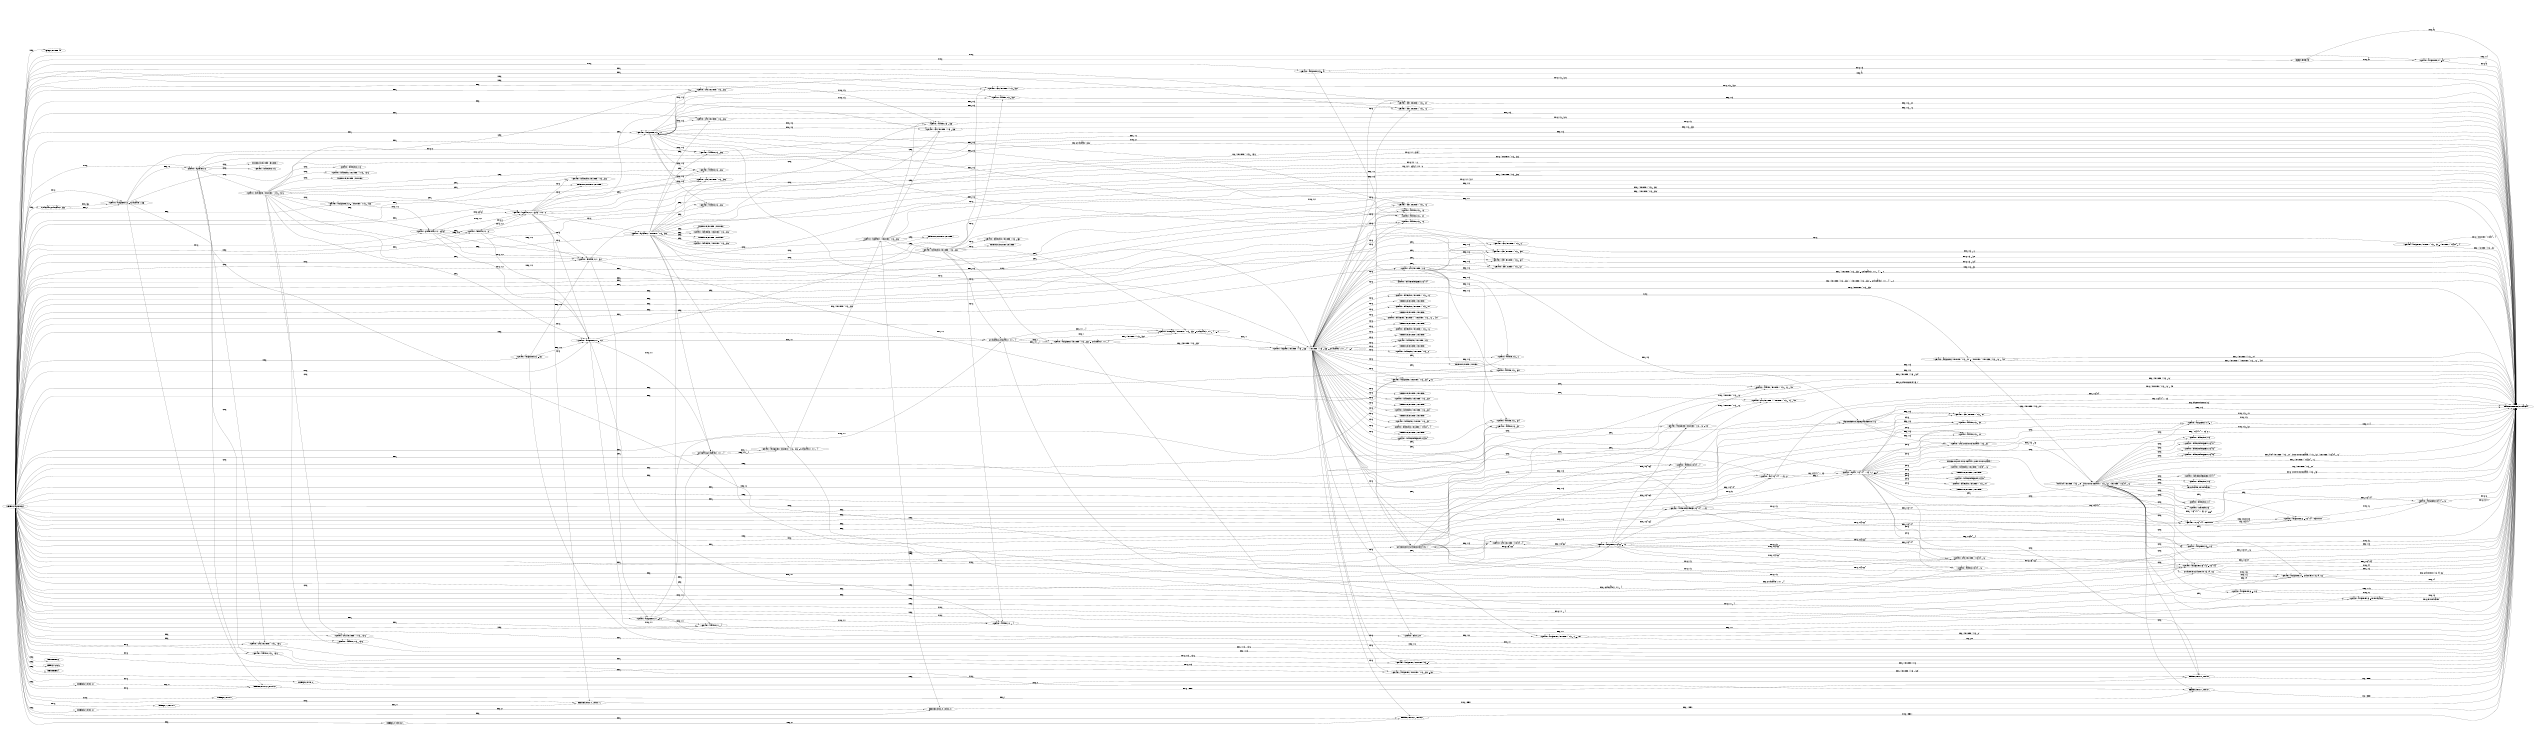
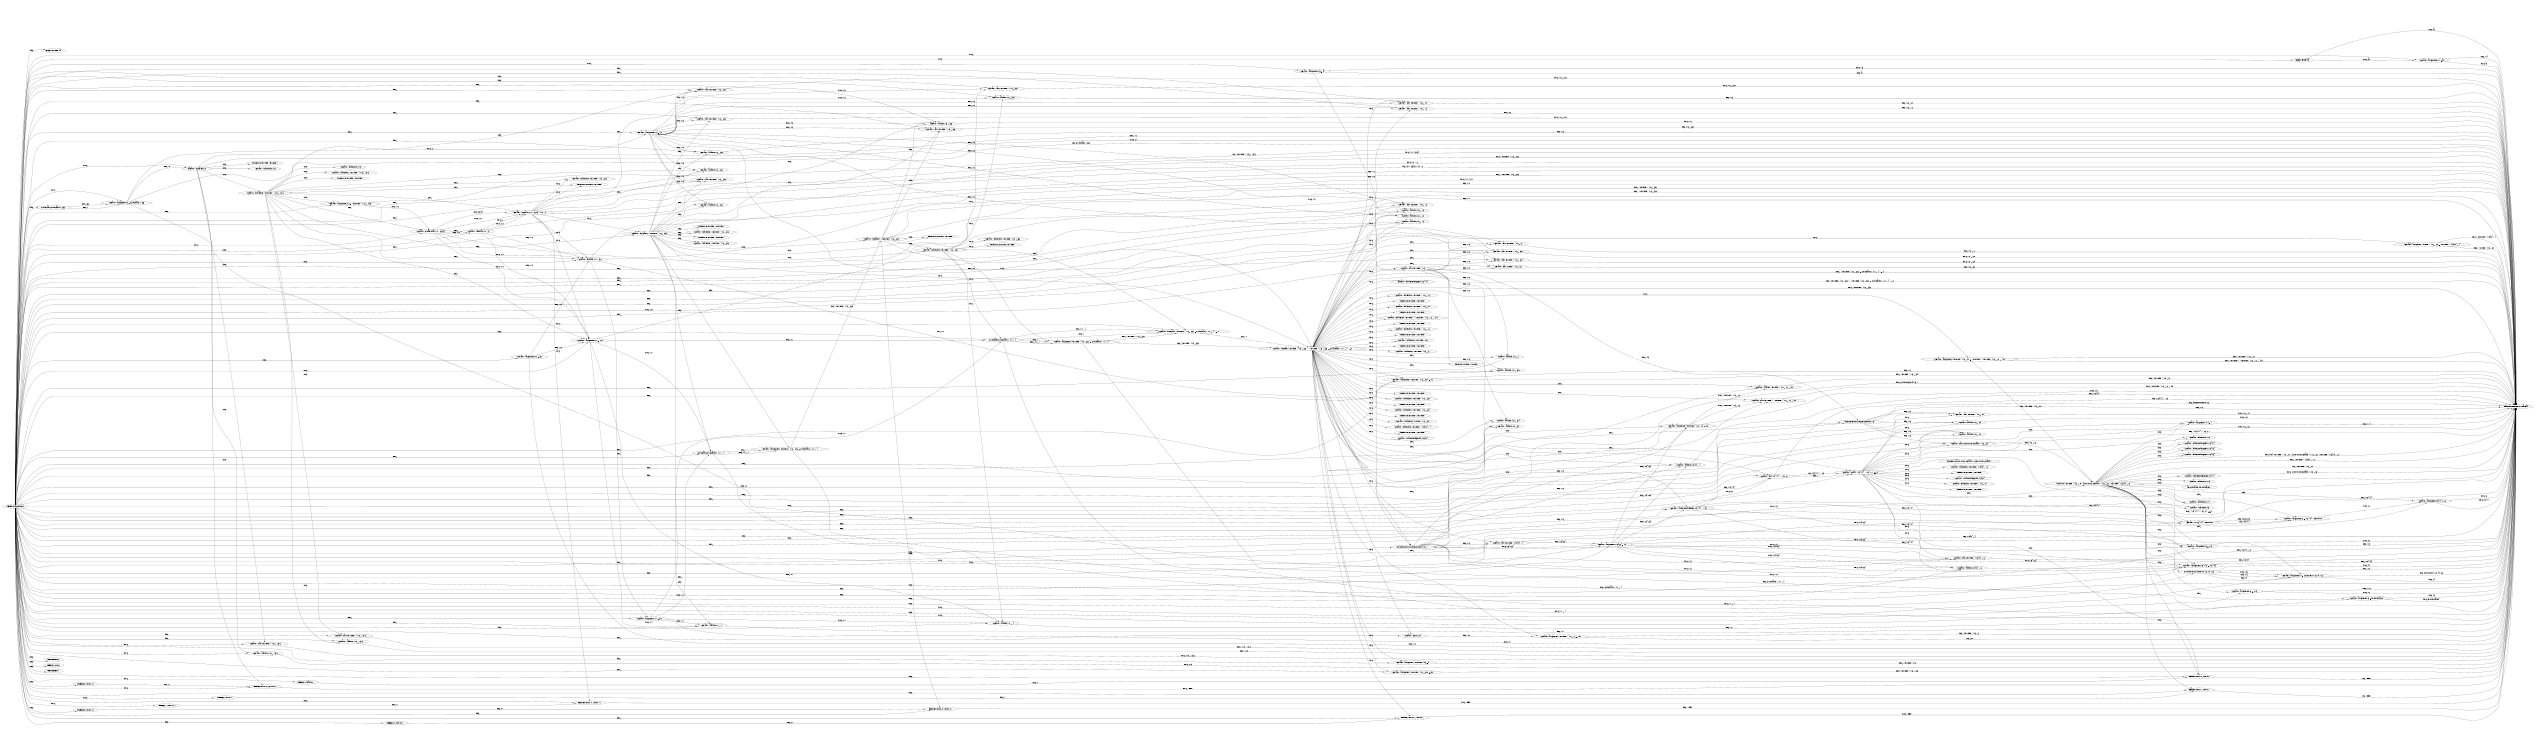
edge "(METHOD,tftp_connect)" -> "(<operator>.cast,(_WORD *)(v13 + 52))": label "DDG: " -> "DDG: 100"
edge "(UNKNOWN,_WORD *,_WORD *)" -> "(METHOD_RETURN,int __fastcall)": now "(<operator>.assignment,*(_DWORD *)(v13 + 16) = v15)" -> "(METHOD_RETURN,int __fastcall)"
node "(tftp_set_timeouts,tftp_equals_timeouts(v13))": label "(tftp_set_timeouts,tftp_equals_timeouts(v13))" -> "(tftp_set_timeouts,tftp_set_timeouts(v13))"
edge "(<operator>.assignment,v15[188] = v2)" -> "(<operator>.cast,(_DWORD *)(v15[20] + 4))": reversed
edge "(<operator>.assignment,v2 = Curl_ccalloc(1, 336))" -> "(RETURN,return 7;,return 7;)": now "(METHOD,tftp_connect)" -> "(RETURN,return 7;,return 7;)"
node "(LITERAL,0,return 0;)": label "(LITERAL,0,return 0;)" -> "(LITERAL,0,location 0;)"
